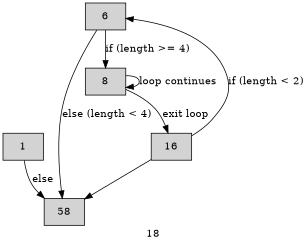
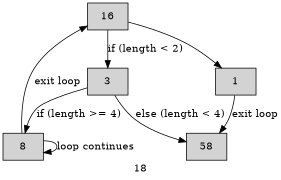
node "6": label "6" -> "3"
edge "16" -> "58": now "16" -> "1"
edge "1" -> "58": label "else" -> "exit loop"
